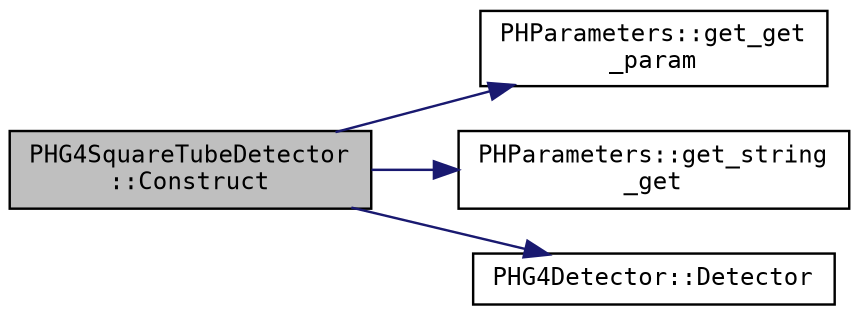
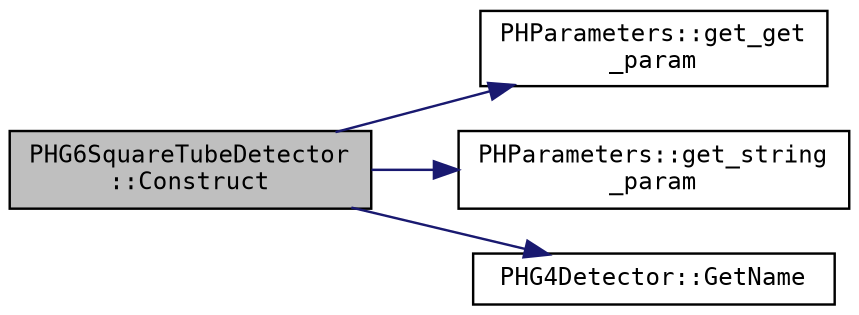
node "PHG4SquareTubeDetector ::Construct": label "PHG4SquareTubeDetector ::Construct" -> "PHG6SquareTubeDetector ::Construct"
node "PHParameters::get_string _get": label "PHParameters::get_string _get" -> "PHParameters::get_string _param"
node "PHG4Detector::Detector": label "PHG4Detector::Detector" -> "PHG4Detector::GetName"
